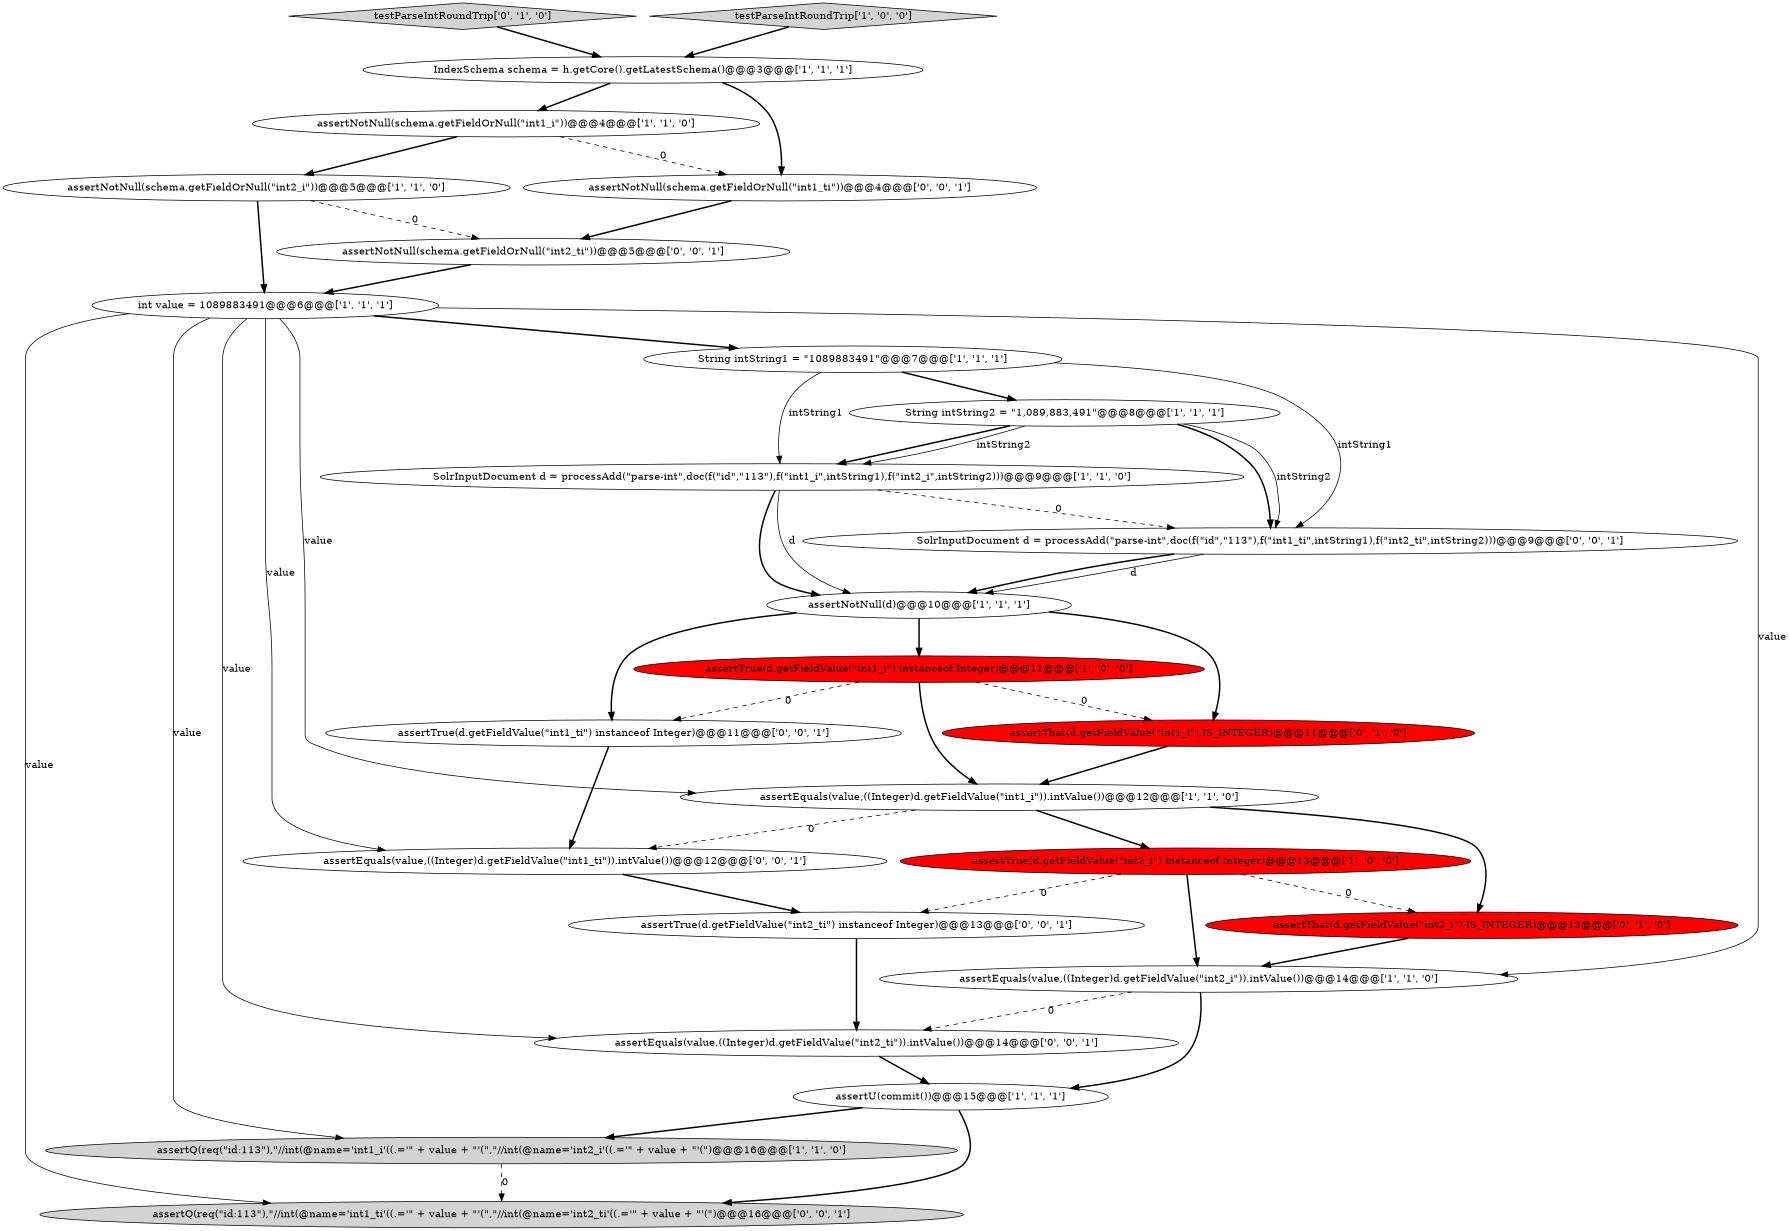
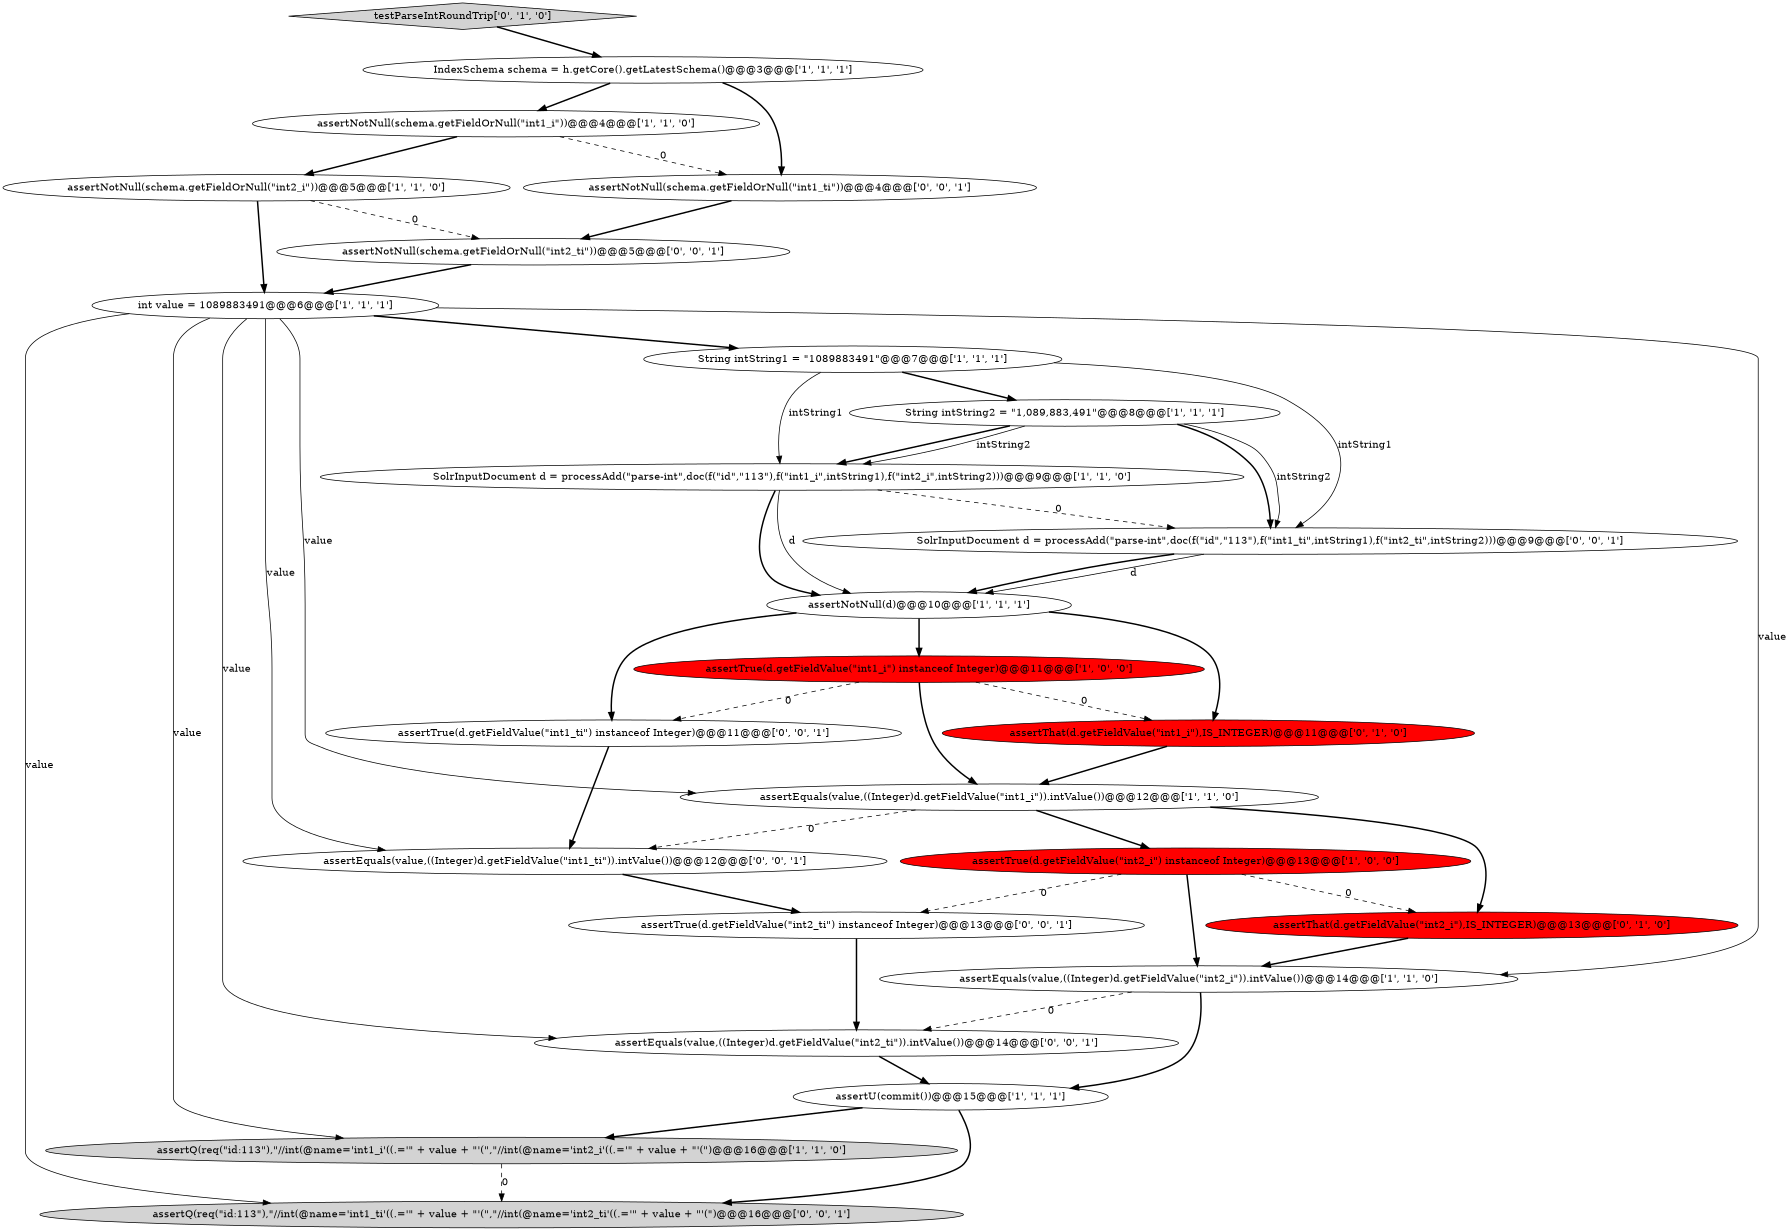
node "testParseIntRoundTrip['1', '0', '0']": removed
